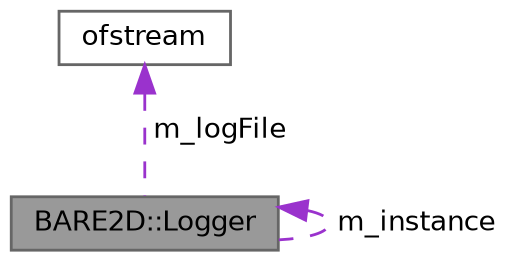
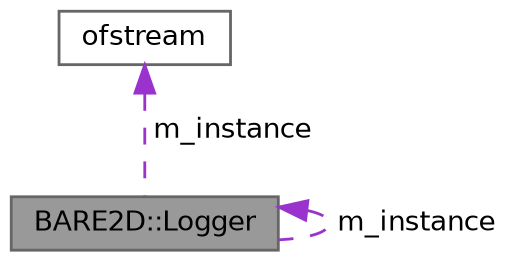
edge "BARE2D::Logger" -> "ofstream": label " m_logFile" -> " m_instance"
